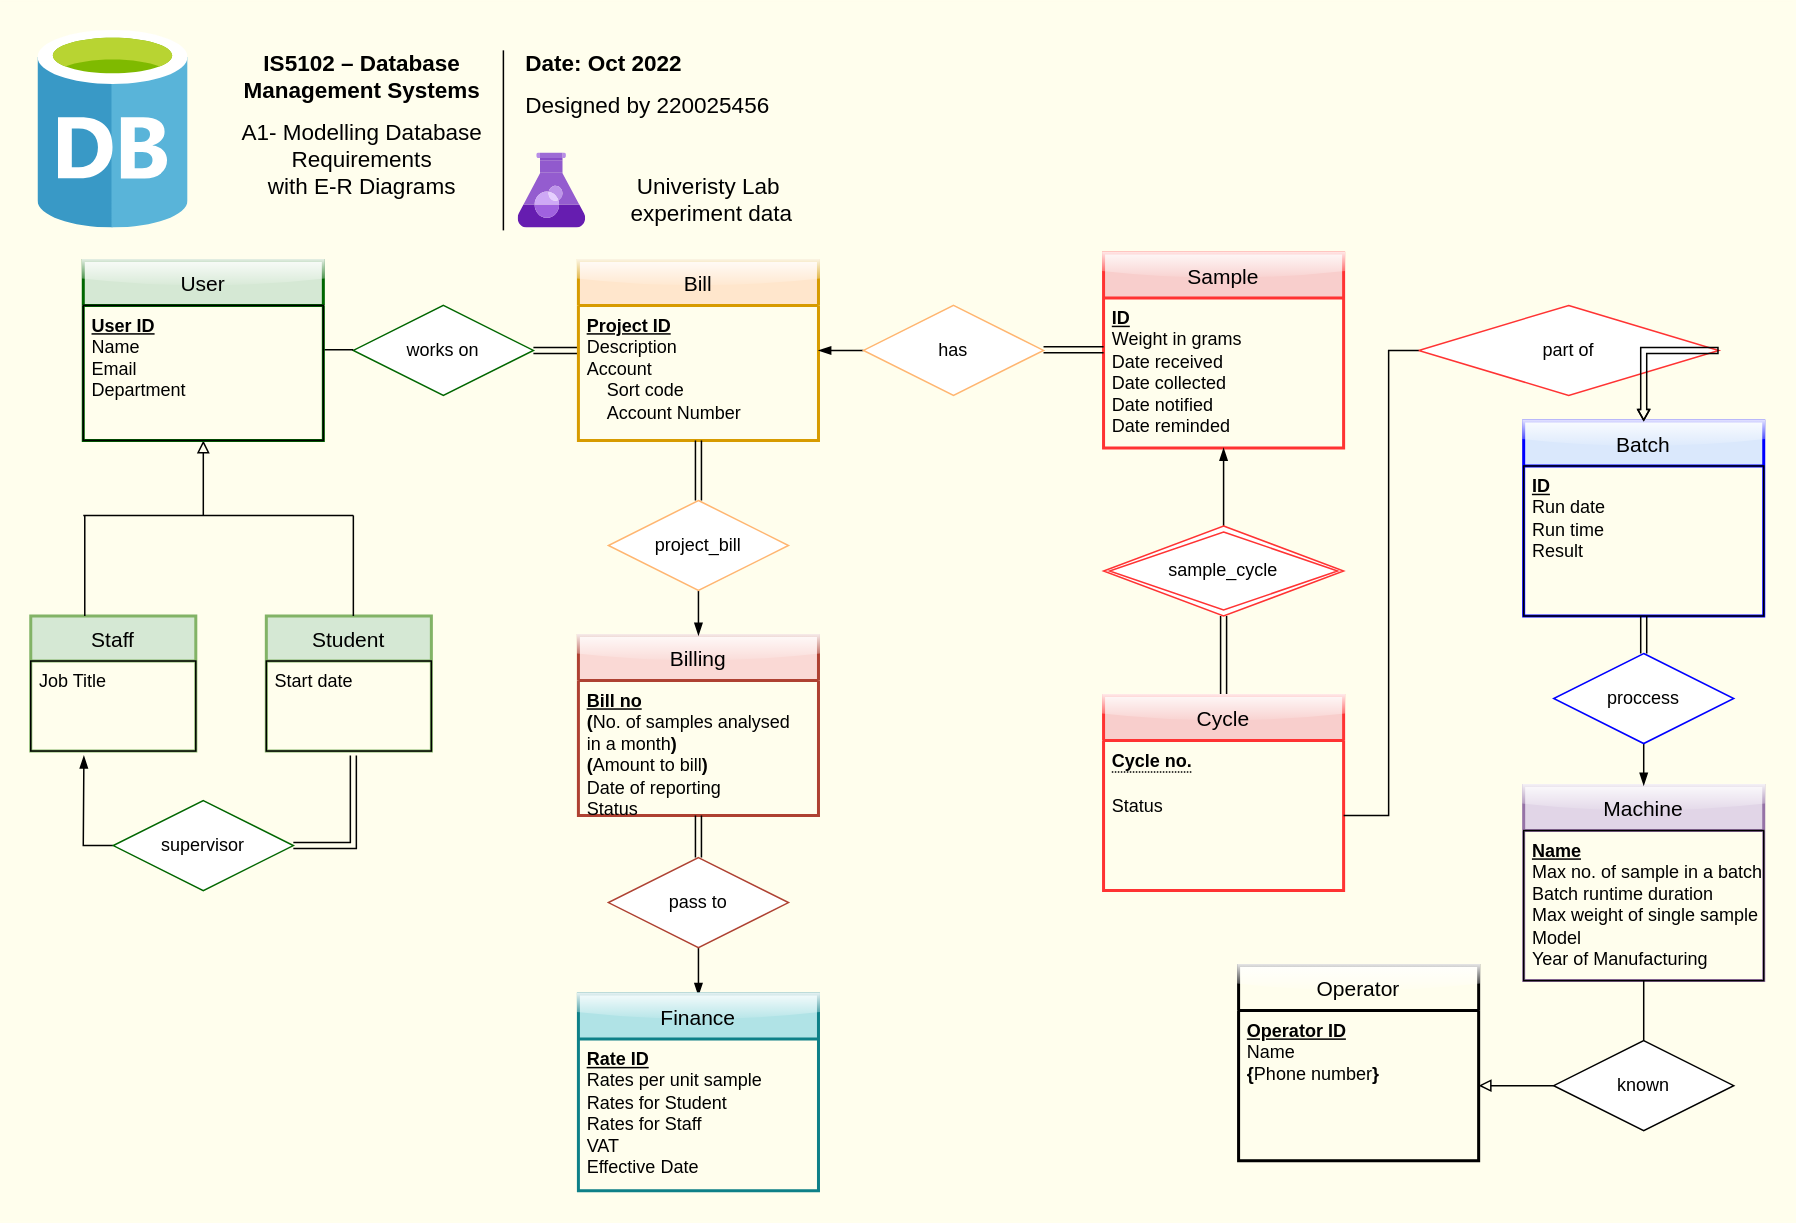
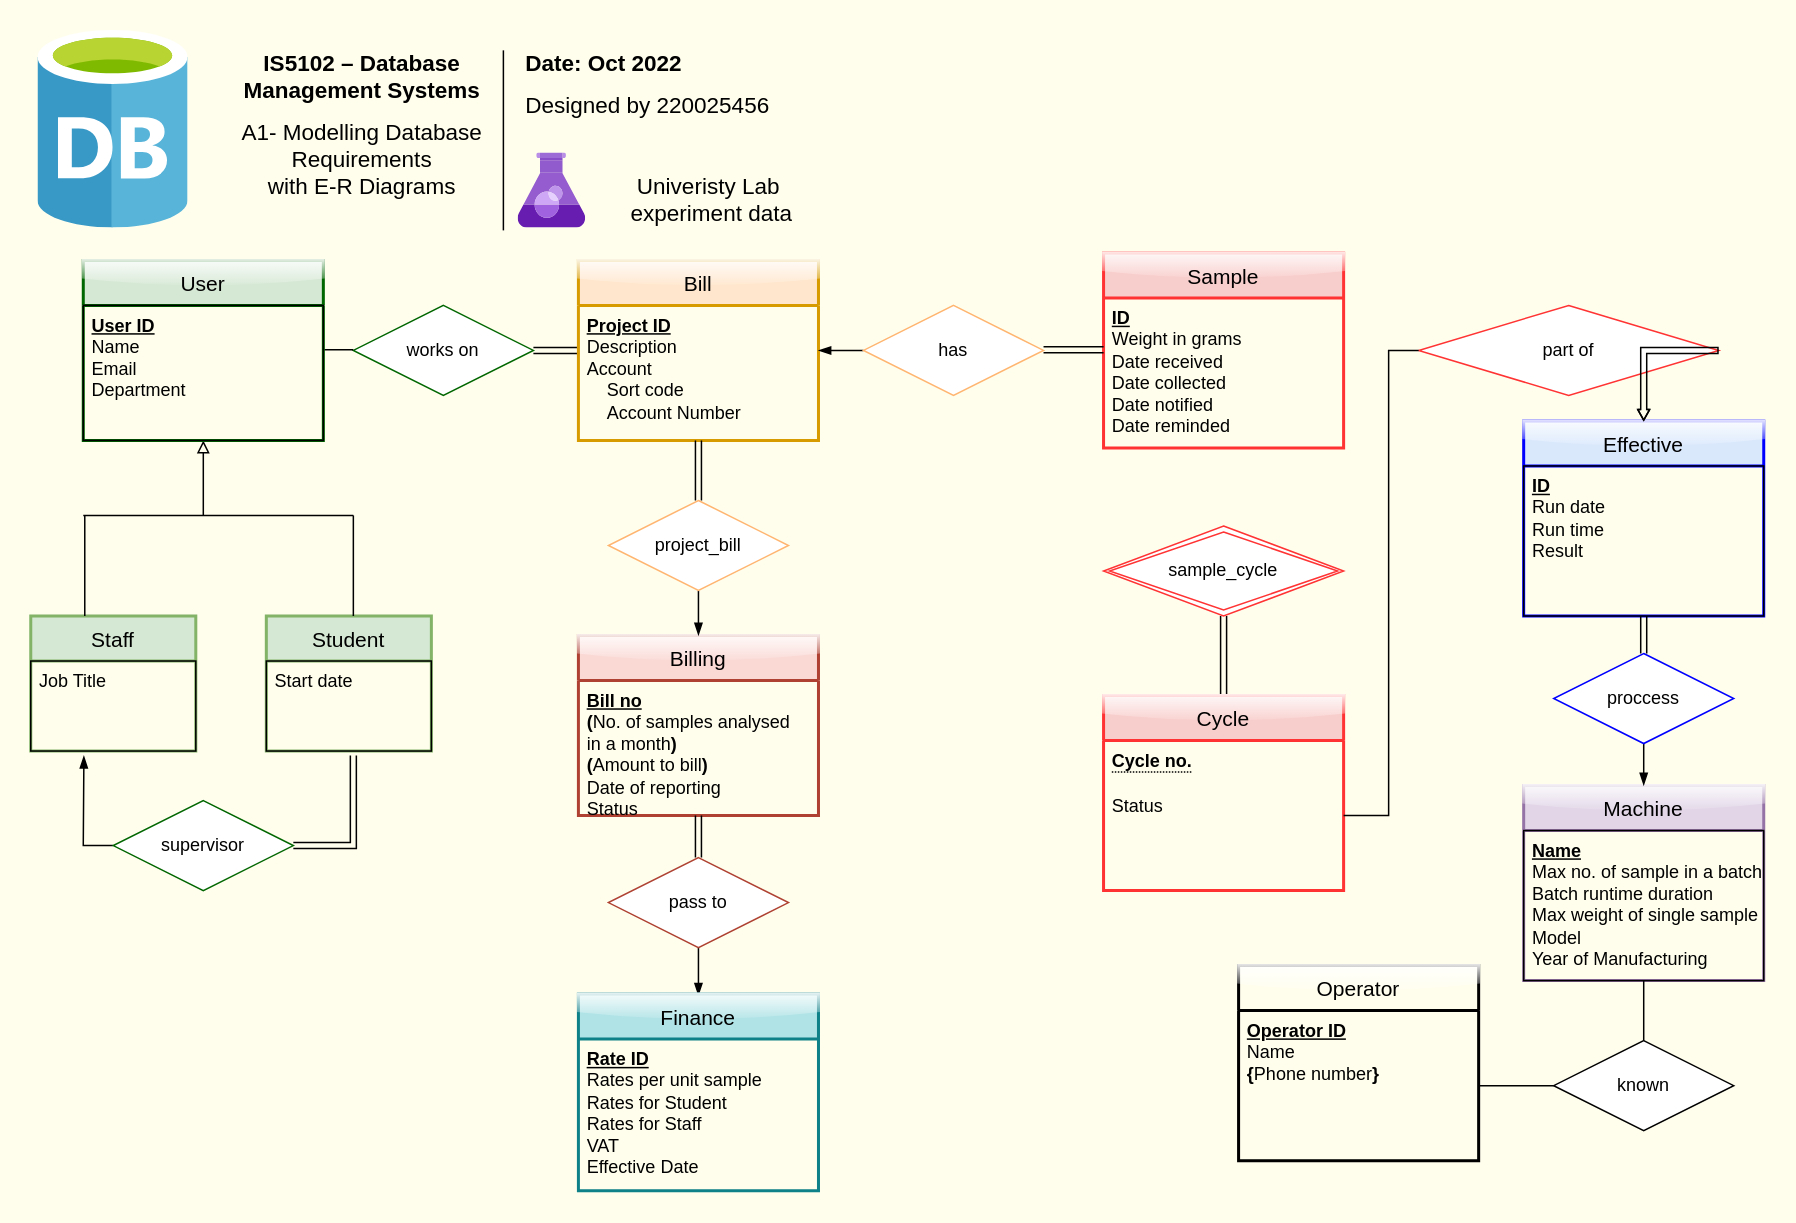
node "Batch": label "Batch" -> "Effective"
edge "sample_cycle" -> "ID Weight in grams Date received Date collected Date notified Date reminded": removed
edge "known" -> "Operator ID Name {Phone number}": arrowhead block -> none
